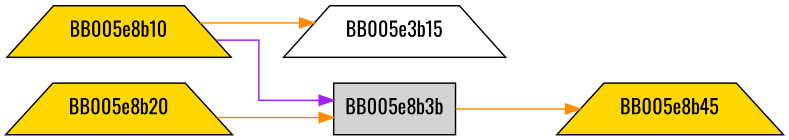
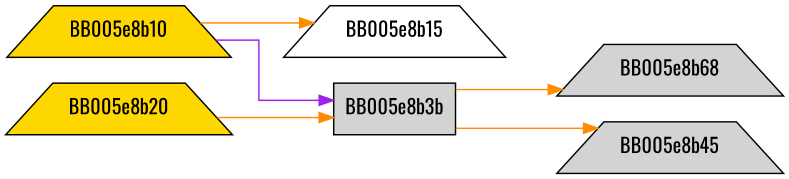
node "BB005e3b15": label "BB005e3b15" -> "BB005e8b15"
node "BB005e8b68": added
node "BB005e8b45": fillcolor gold -> lightgrey
